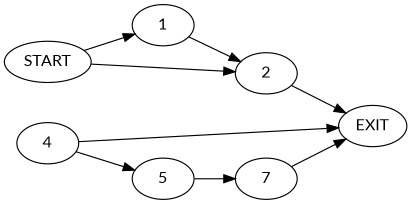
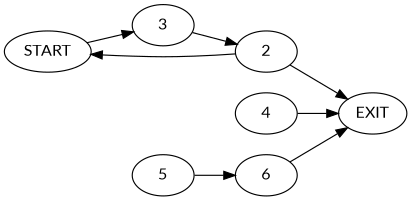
node "1": label "1" -> "3"
edge "START" -> "2": reversed
edge "4" -> "5": removed
node "7": label "7" -> "6"
